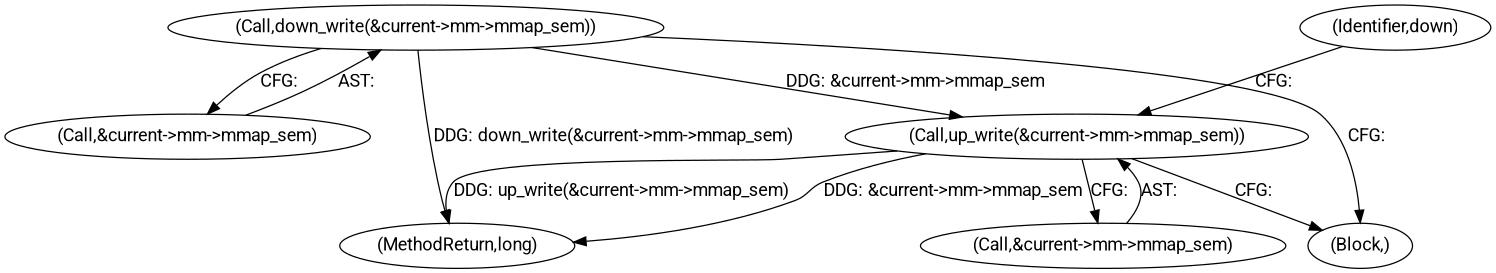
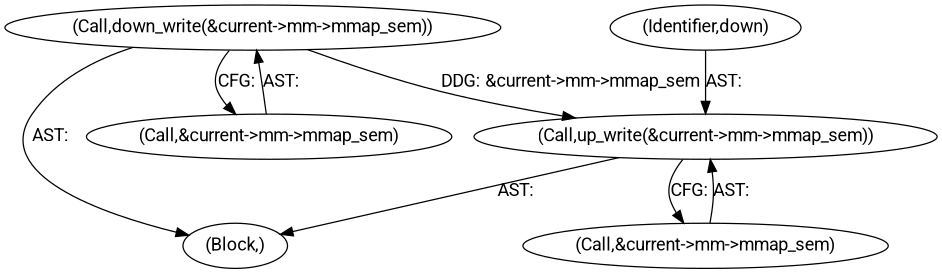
edge "(Identifier,down)" -> "(Call,up_write(&current->mm->mmap_sem))": label "CFG: " -> "AST: "
edge "(Call,down_write(&current->mm->mmap_sem))" -> "(Block,)": label "CFG: " -> "AST: "
edge "(Call,up_write(&current->mm->mmap_sem))" -> "(Block,)": label "CFG: " -> "AST: "
node "(MethodReturn,long)": removed
